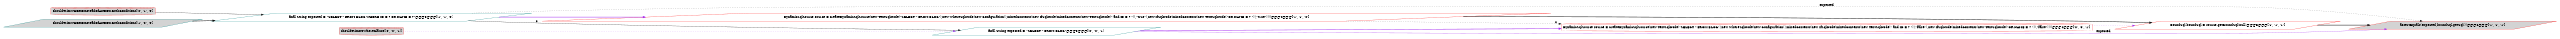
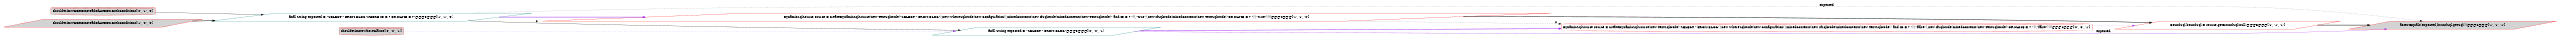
node "shouldTrimWHEREInsteadOfANDForBothConditions['1', '0', '0']": color teal -> red
